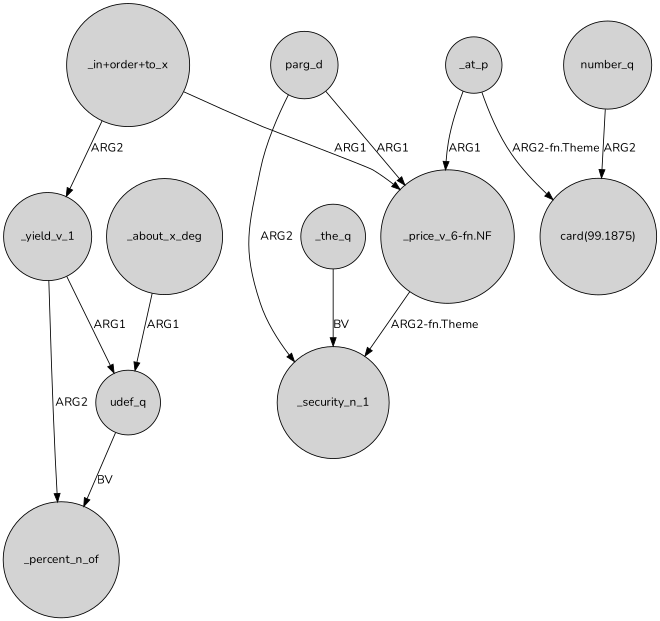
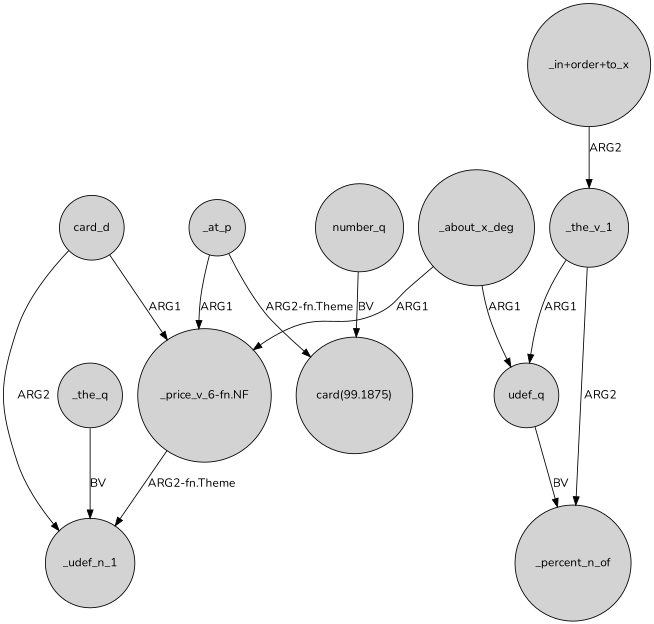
node "parg_d": label "parg_d" -> "card_d"
edge "_in+order+to_x" -> "_price_v_6-fn.NF": now "_about_x_deg" -> "_price_v_6-fn.NF"
edge "number_q" -> "card(99.1875)": label "ARG2" -> "BV"
node "_yield_v_1": label "_yield_v_1" -> "_the_v_1"
node "_security_n_1": label "_security_n_1" -> "_udef_n_1"
